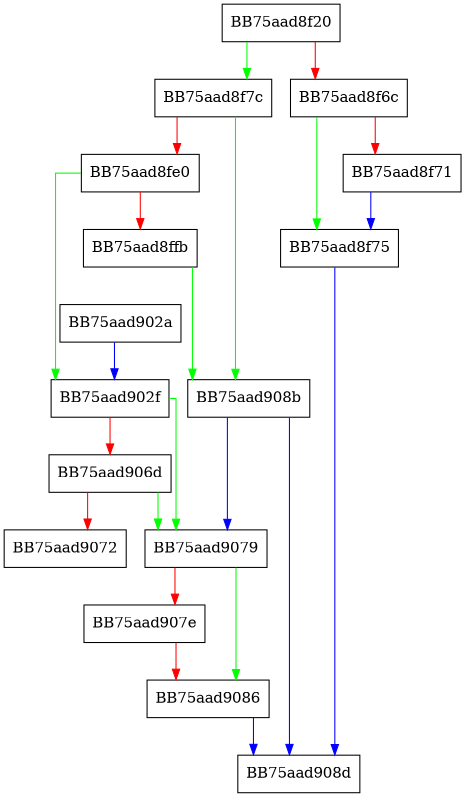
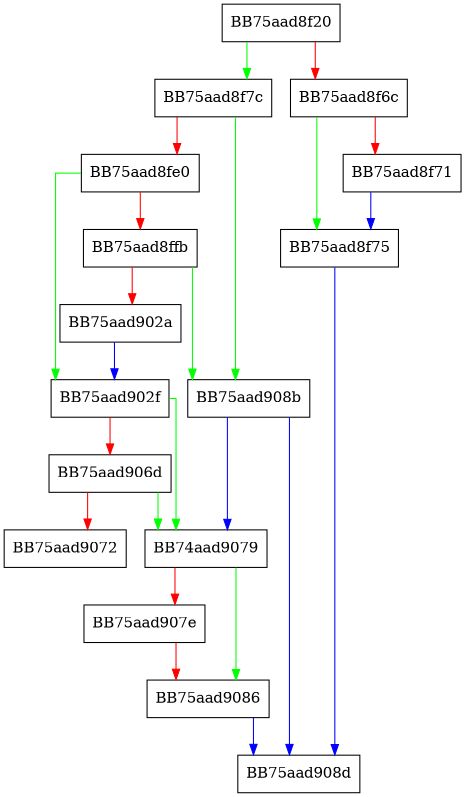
edge "BB75aad8ffb" -> "BB75aad902a": added
node "BB75aad9079": label "BB75aad9079" -> "BB74aad9079"
